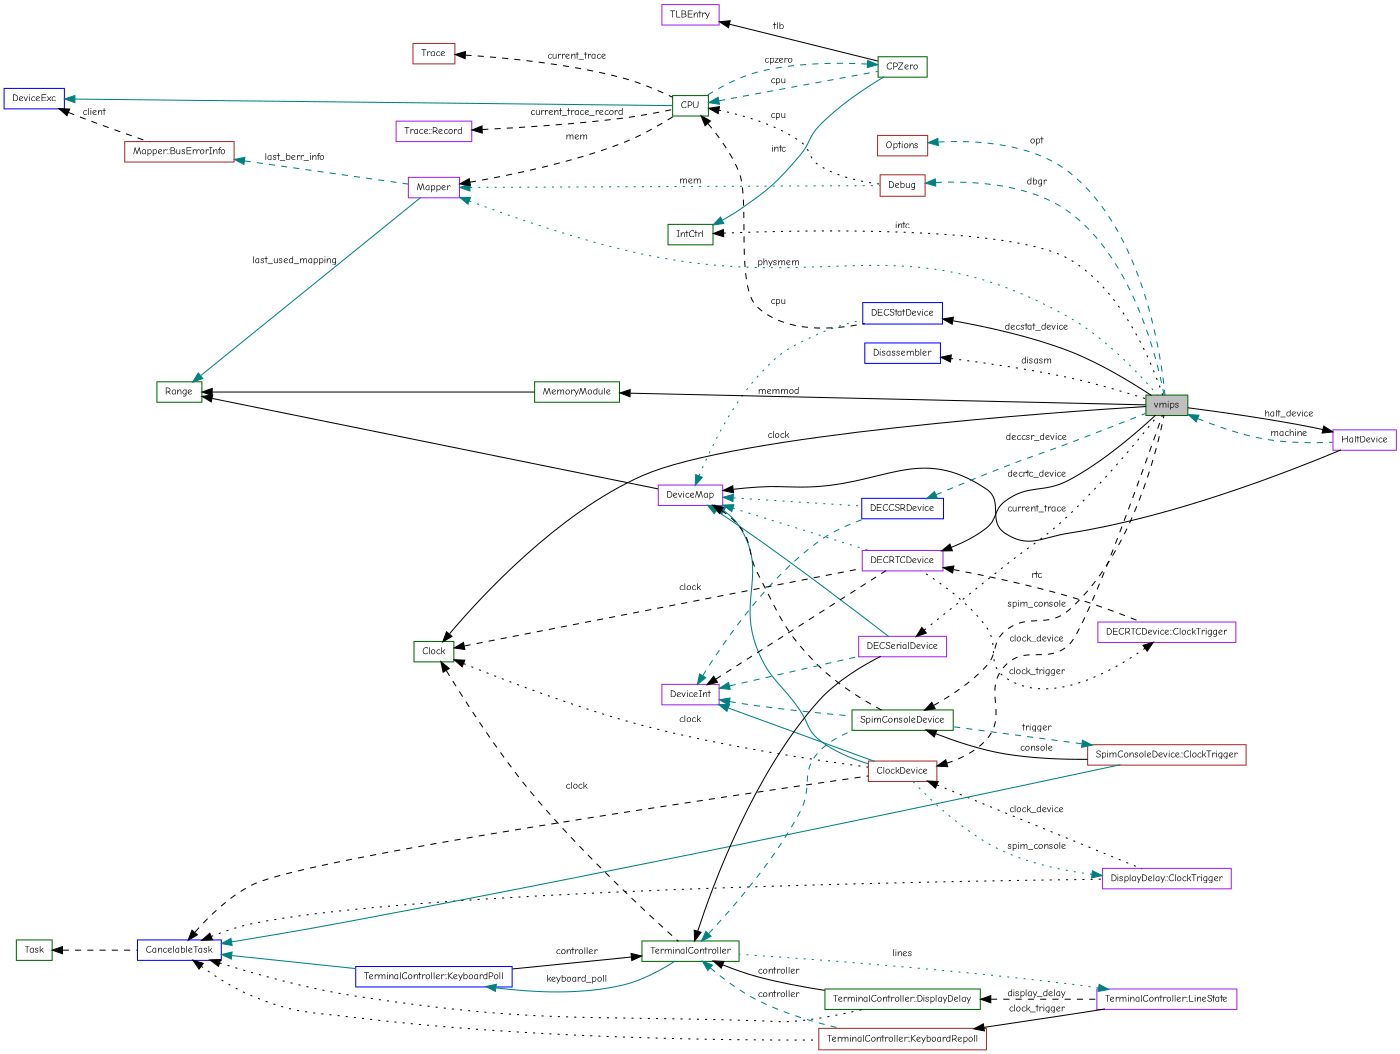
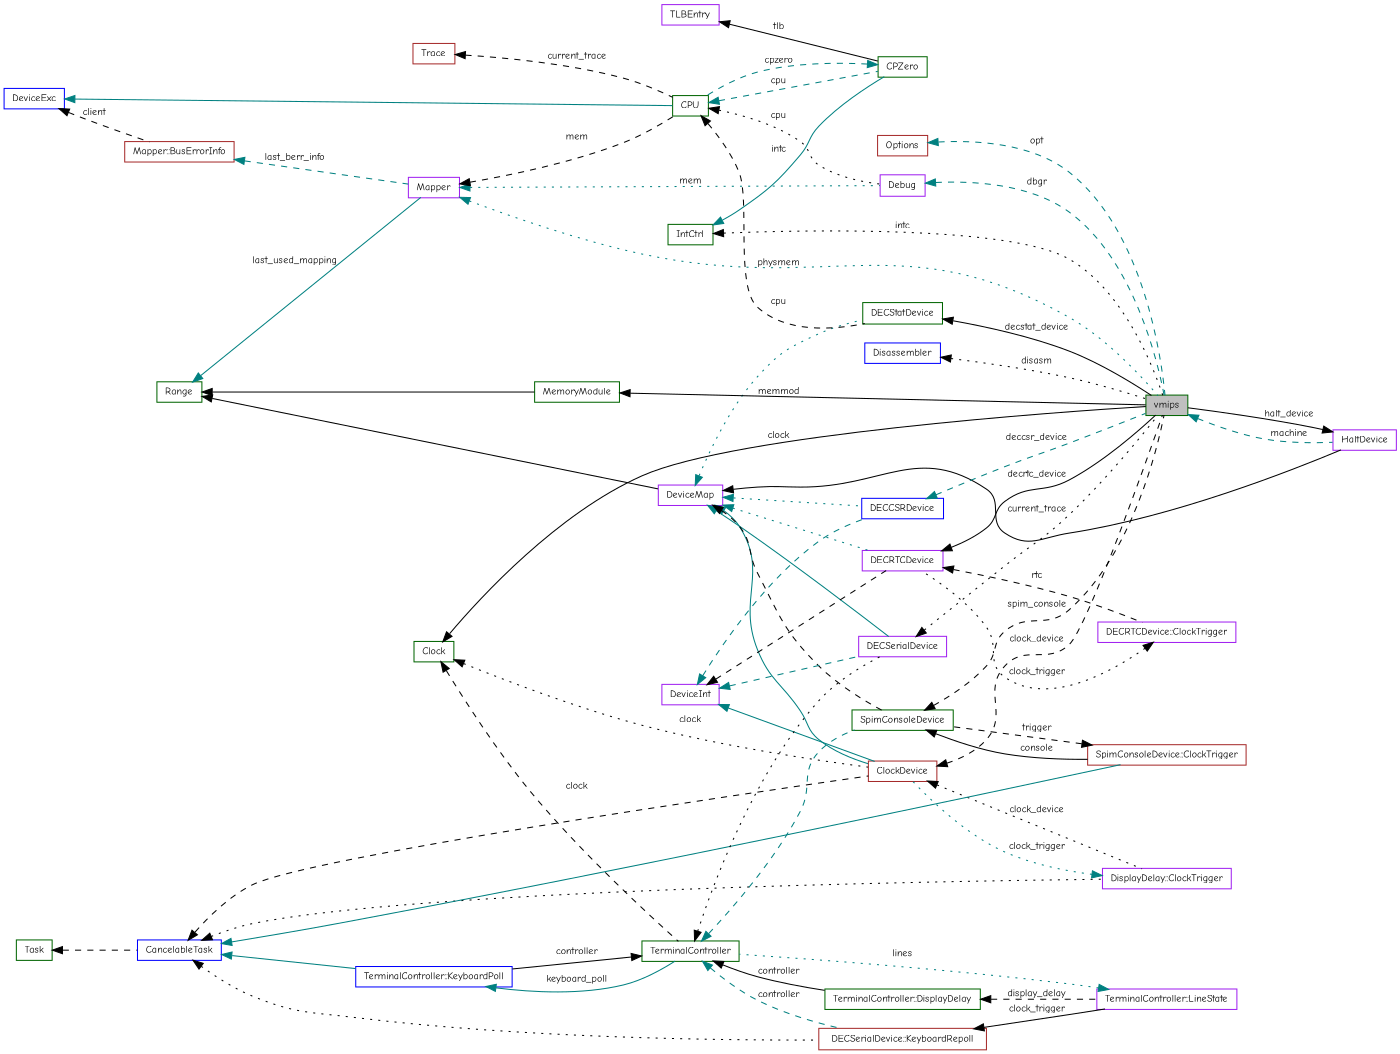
node "Trace::Record": removed
node "Debug": color brown -> purple
node "DECStatDevice": color blue -> darkgreen
edge "DECRTCDevice" -> "Clock": removed, label "clock"
edge "SpimConsoleDevice" -> "DeviceInt": removed
edge "SpimConsoleDevice" -> "SpimConsoleDevice::ClockTrigger": color teal -> black
edge "DECSerialDevice" -> "TerminalController": style solid -> dotted
edge "ClockDevice" -> "DisplayDelay::ClockTrigger": label "spim_console" -> "clock_trigger"
edge "TerminalController::DisplayDelay" -> "CancelableTask": removed
node "TerminalController::KeyboardRepoll": label "TerminalController::KeyboardRepoll" -> "DECSerialDevice::KeyboardRepoll"
